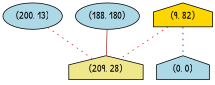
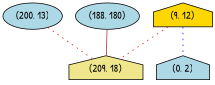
node "(9, 82)": label "(9, 82)" -> "(9, 12)"
node "(209, 28)": label "(209, 28)" -> "(209, 18)"
node "(0, 0)": label "(0, 0)" -> "(0, 2)"
